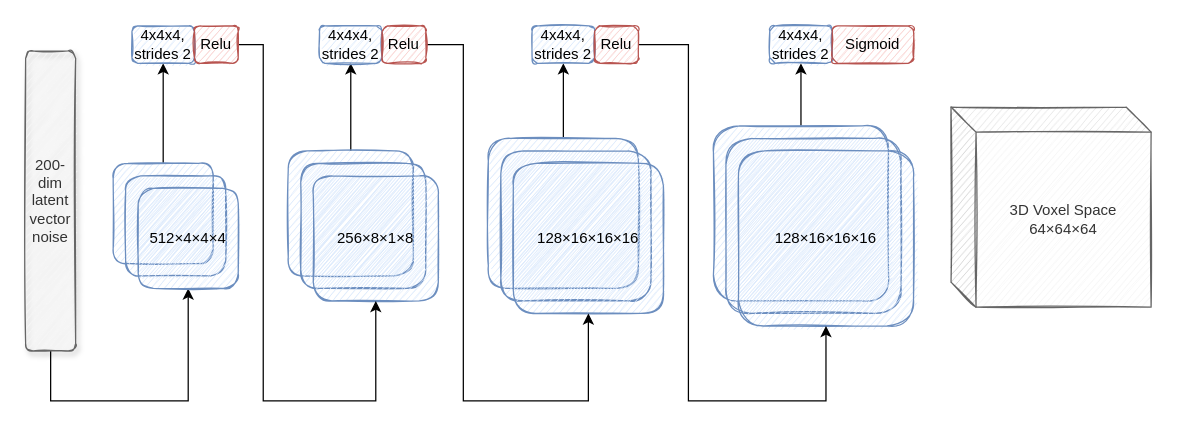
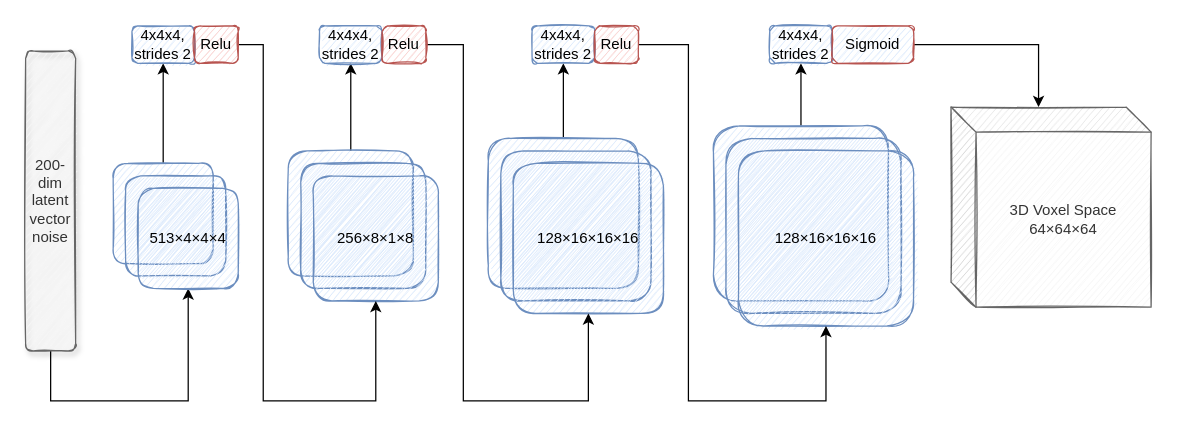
node "Sigmoid": fillcolor #f8cecc -> #dae8fc
edge "Sigmoid" -> "3D Voxel Space 64×64×64": added
node "512×4×4×4": label "512×4×4×4" -> "513×4×4×4"
